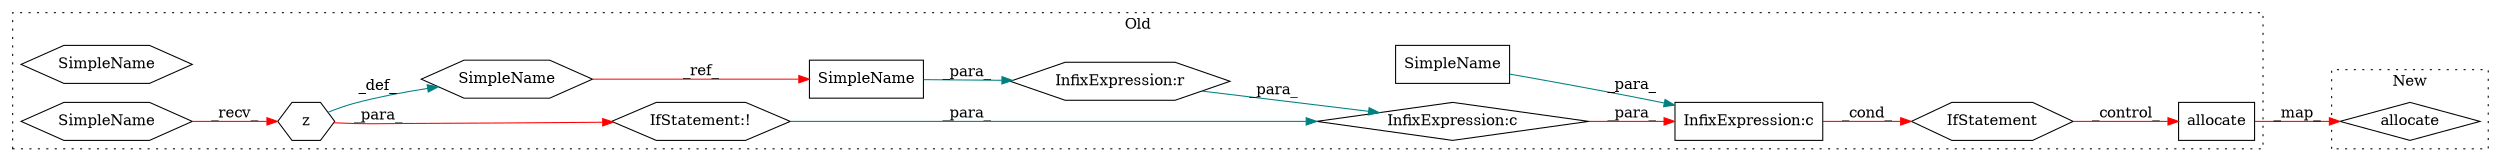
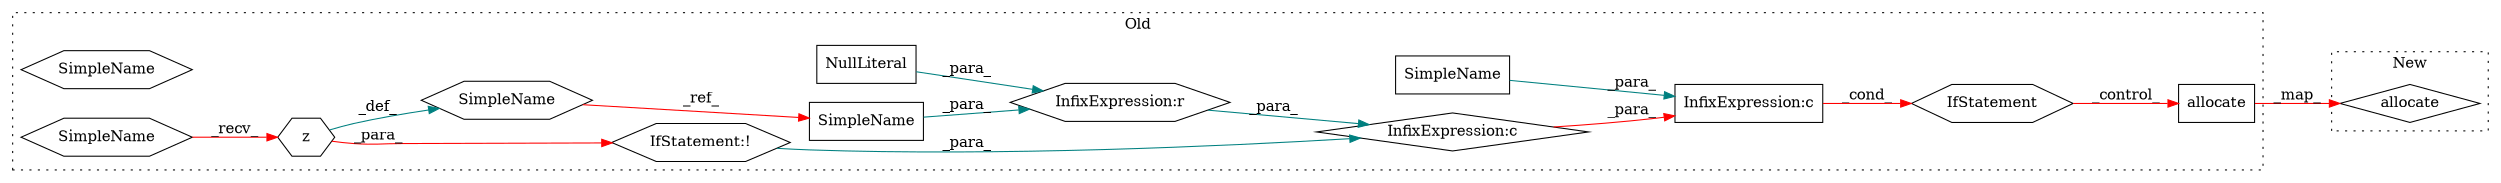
node "NullLiteral": added
